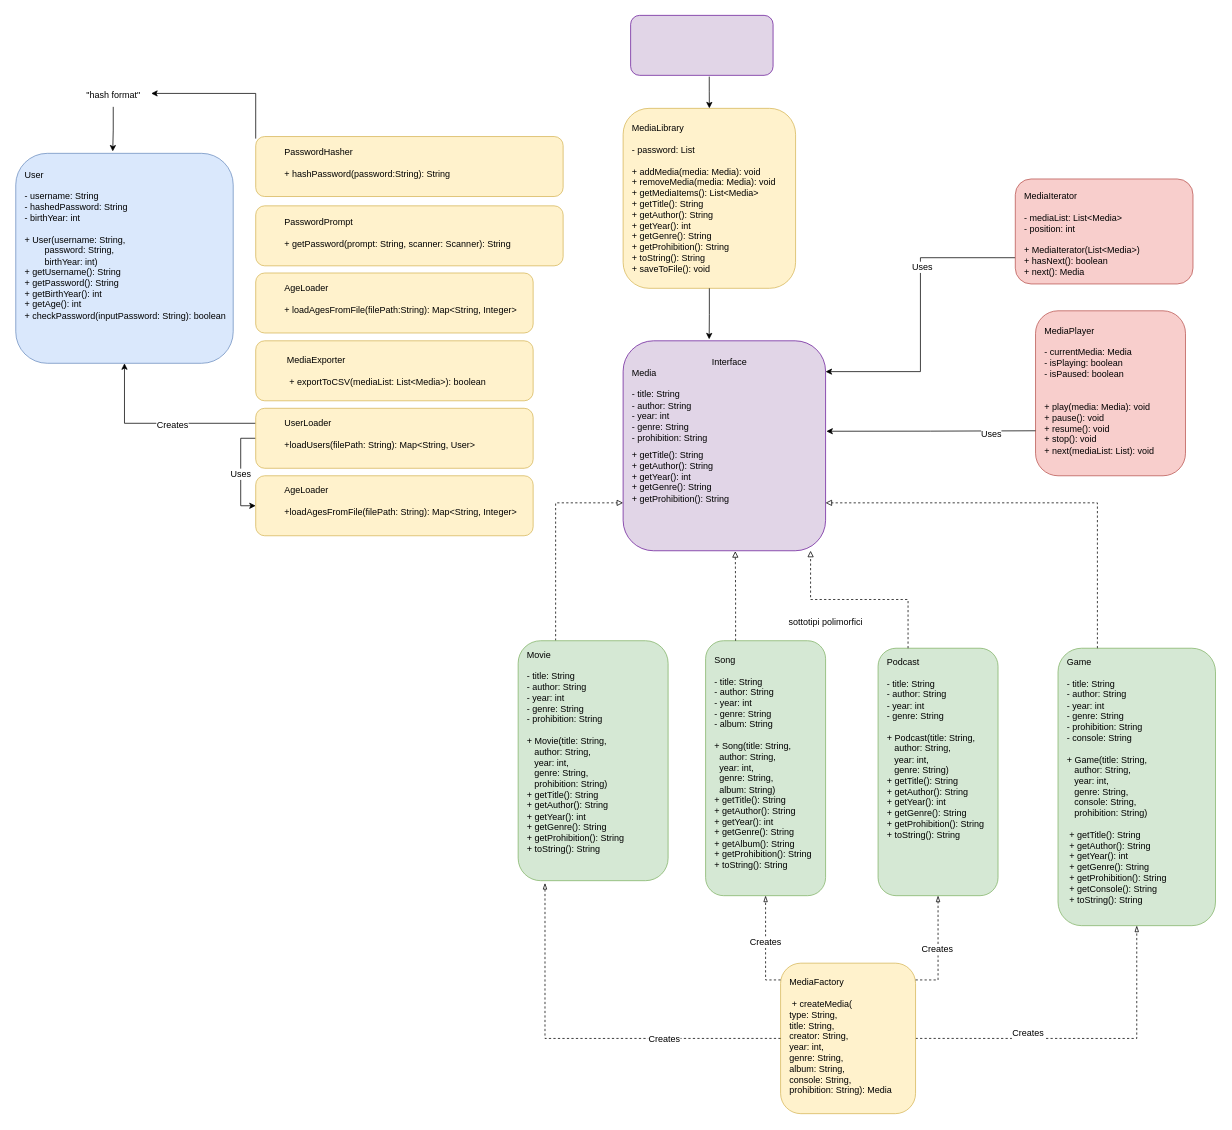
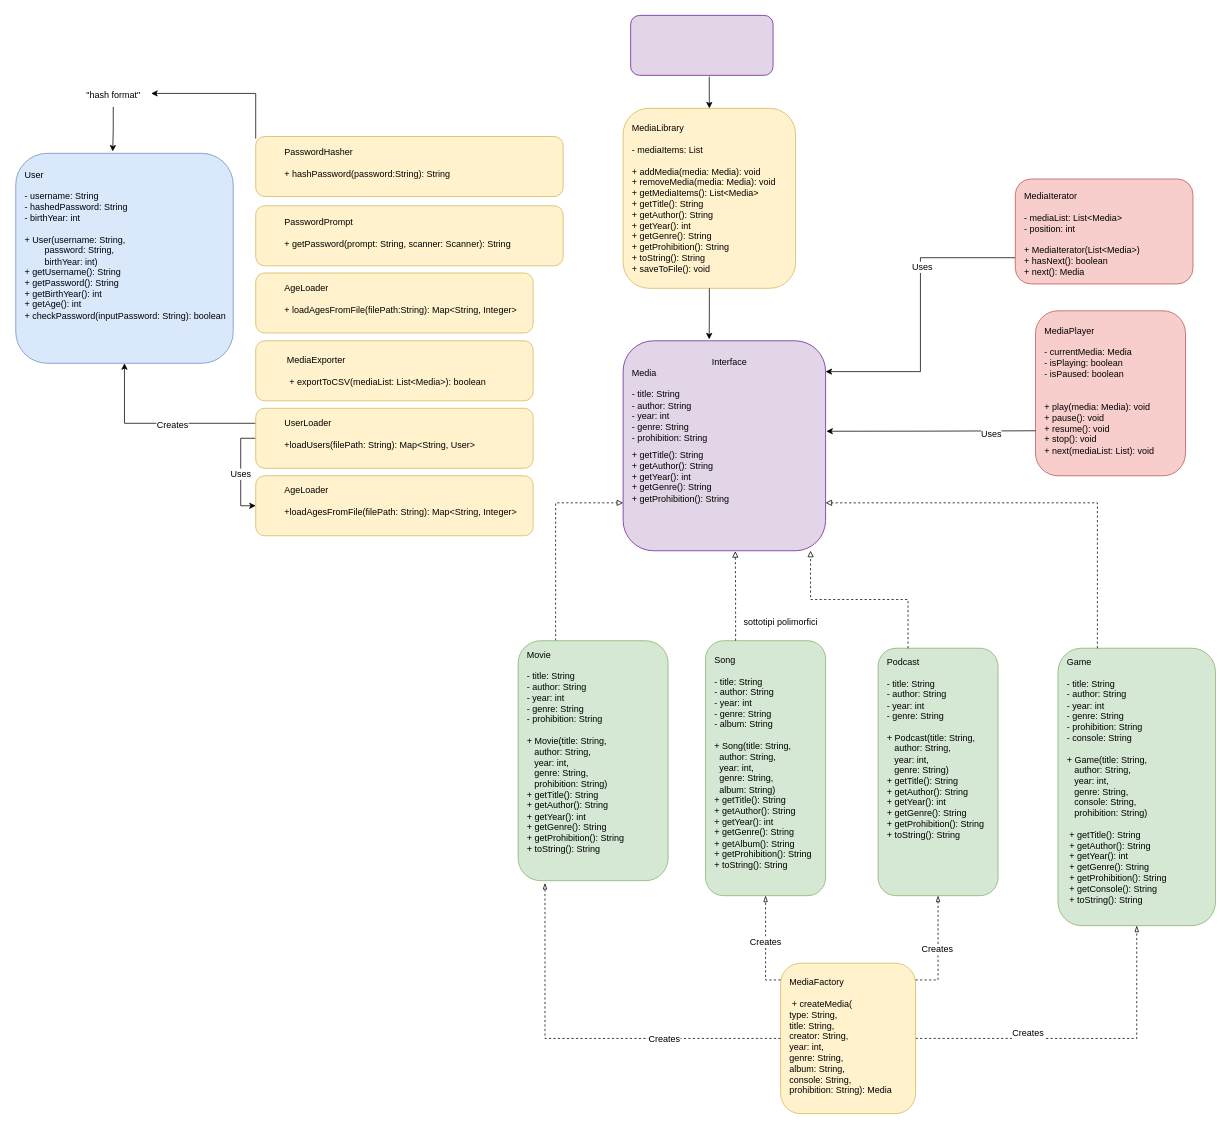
node "MediaLibrary - password: List": label "MediaLibrary - password: List" -> "MediaLibrary - mediaItems: List"
node "sottotipi polimorfici": moved (825, 622) -> (780, 622)
